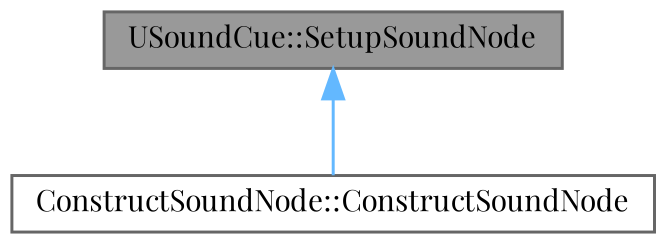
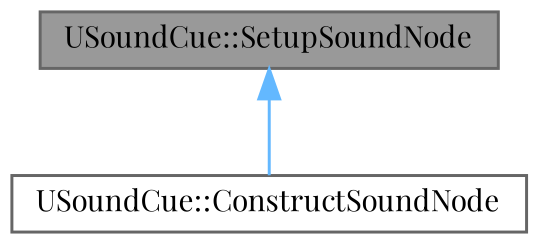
node "ConstructSoundNode::ConstructSoundNode": label "ConstructSoundNode::ConstructSoundNode" -> "USoundCue::ConstructSoundNode"
